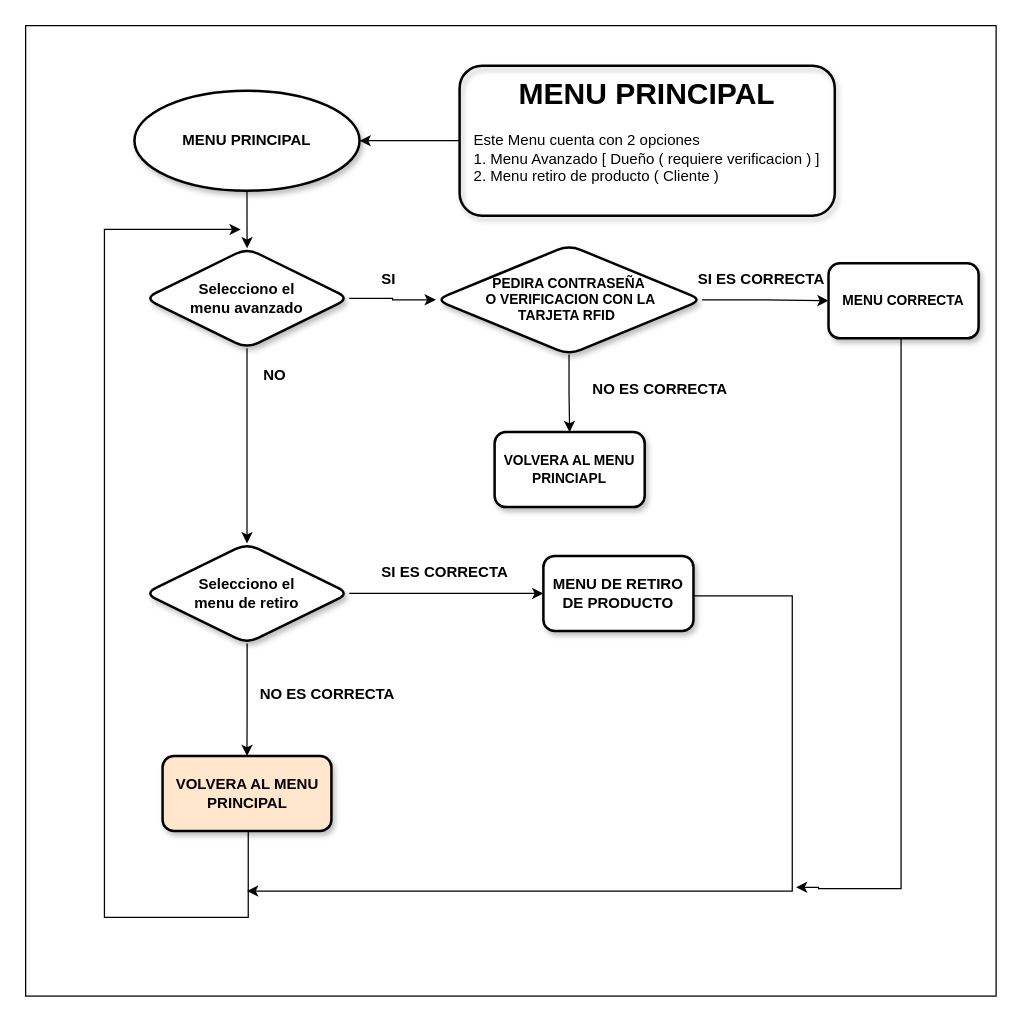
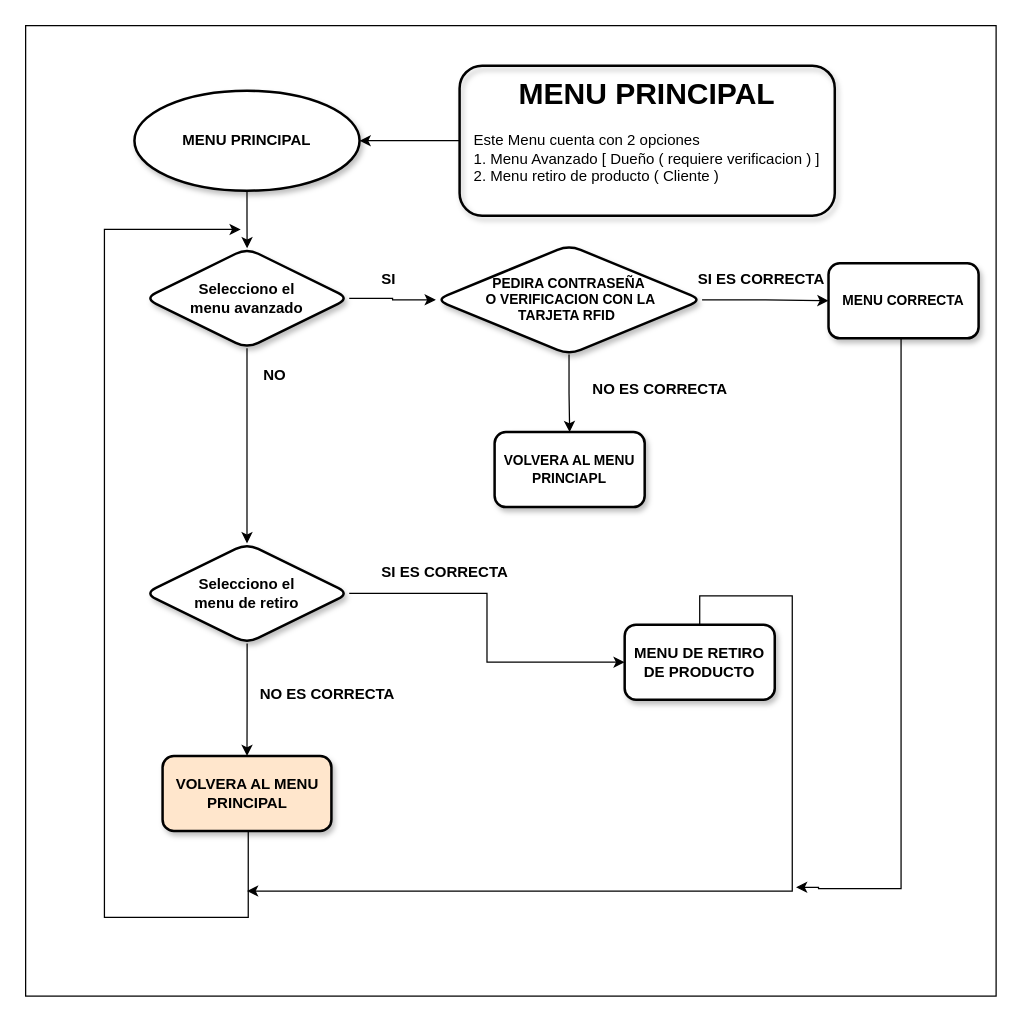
node "MENU DE RETIRO DE PRODUCTO": moved (618, 593) -> (699, 662)
